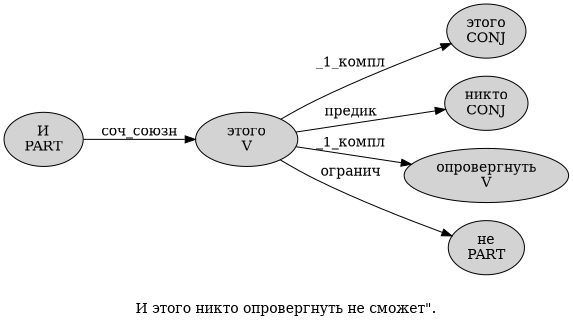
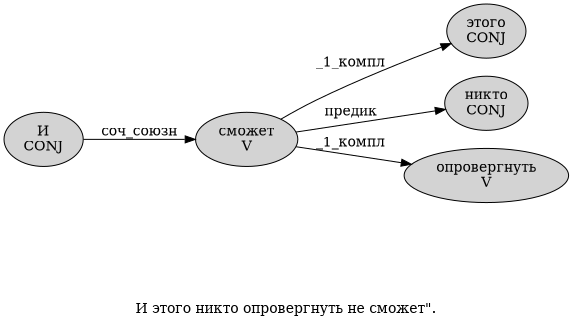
node "И PART": label "И PART" -> "И CONJ"
node "этого V": label "этого V" -> "сможет V"
node "не PART": removed
